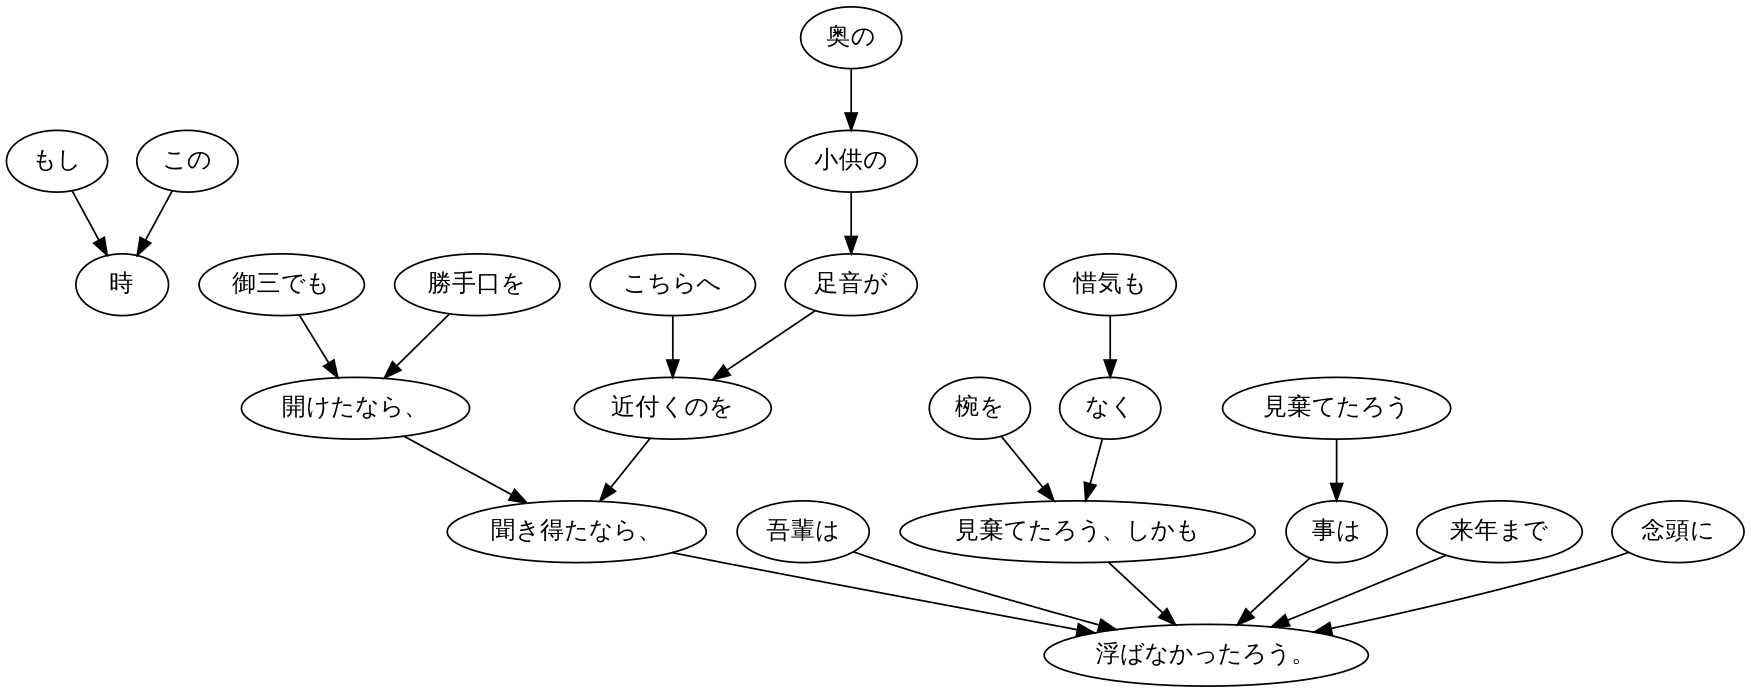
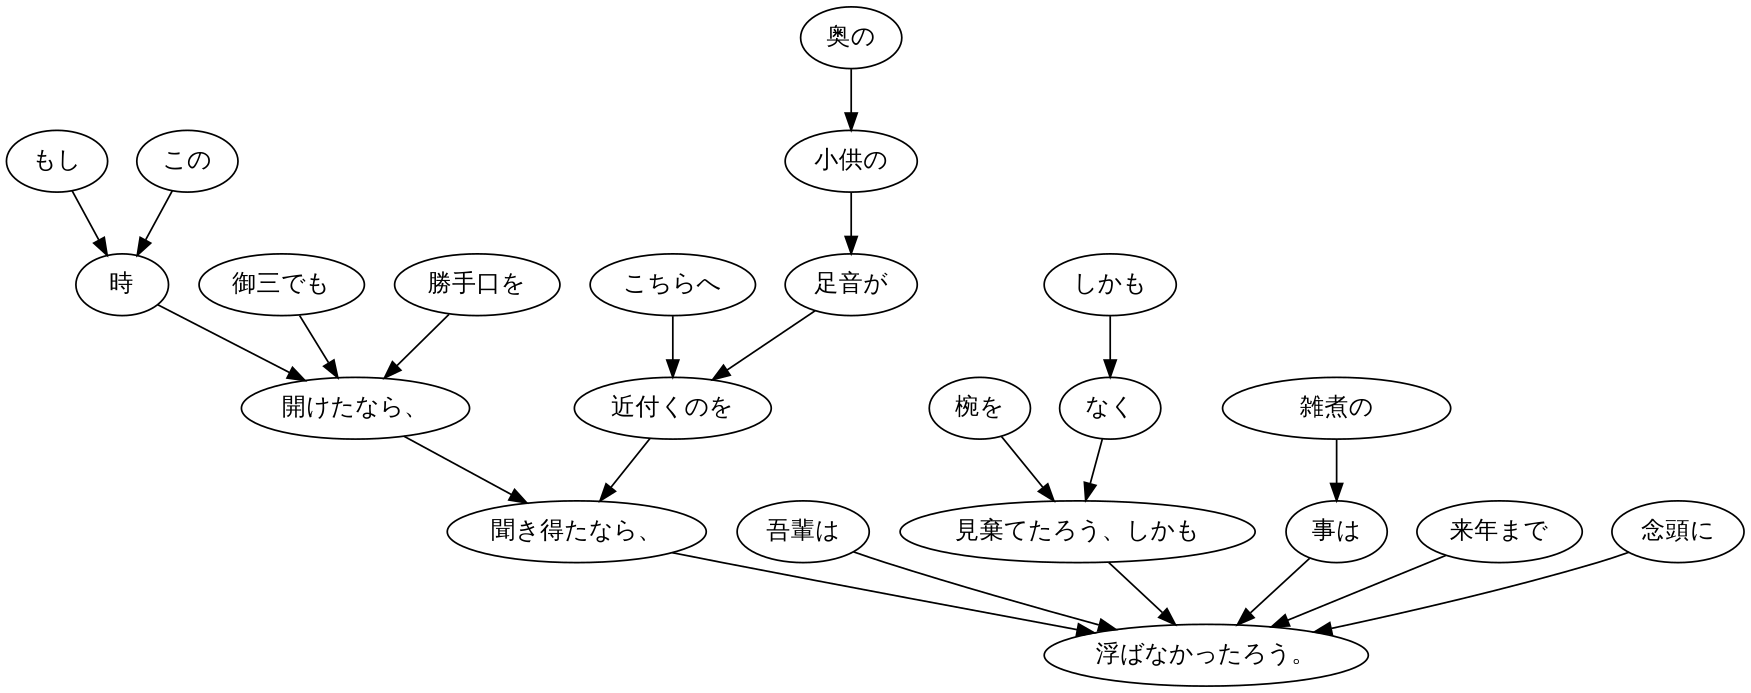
node "惜気も": label "惜気も" -> "しかも"
edge "時" -> "開けたなら、": added
node "見棄てたろう": label "見棄てたろう" -> "雑煮の"
